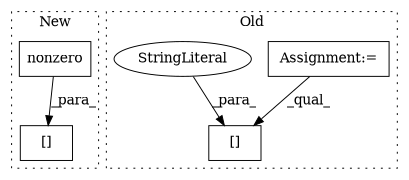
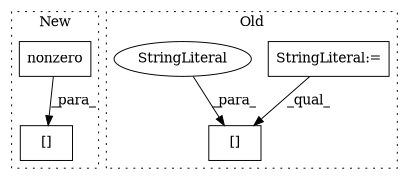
node "Assignment:=": label "Assignment:=" -> "StringLiteral:="
